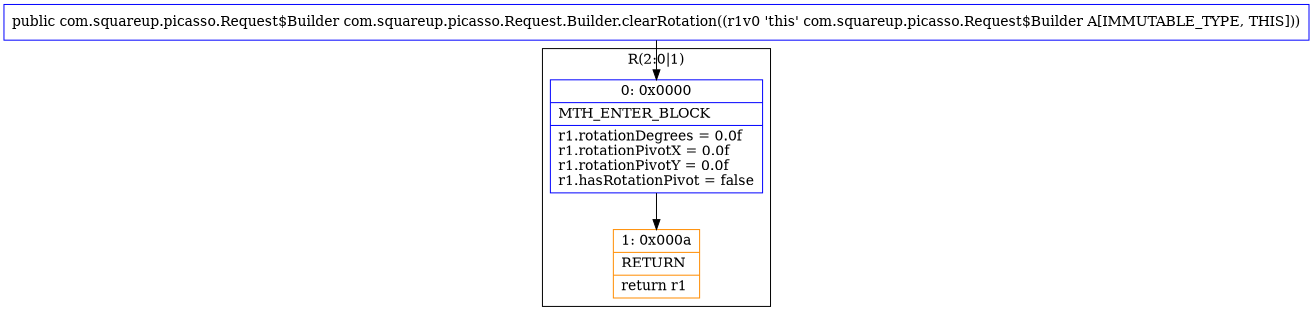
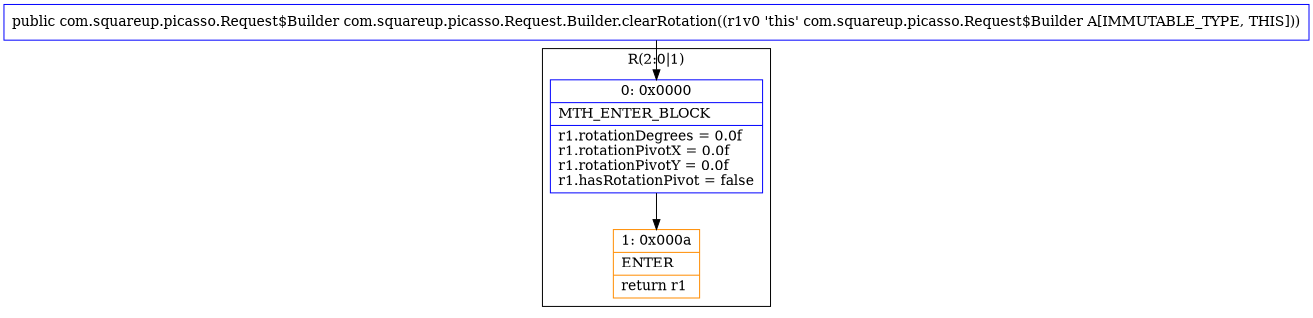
node "1: 0x000a": text "RETURN" -> "ENTER"
